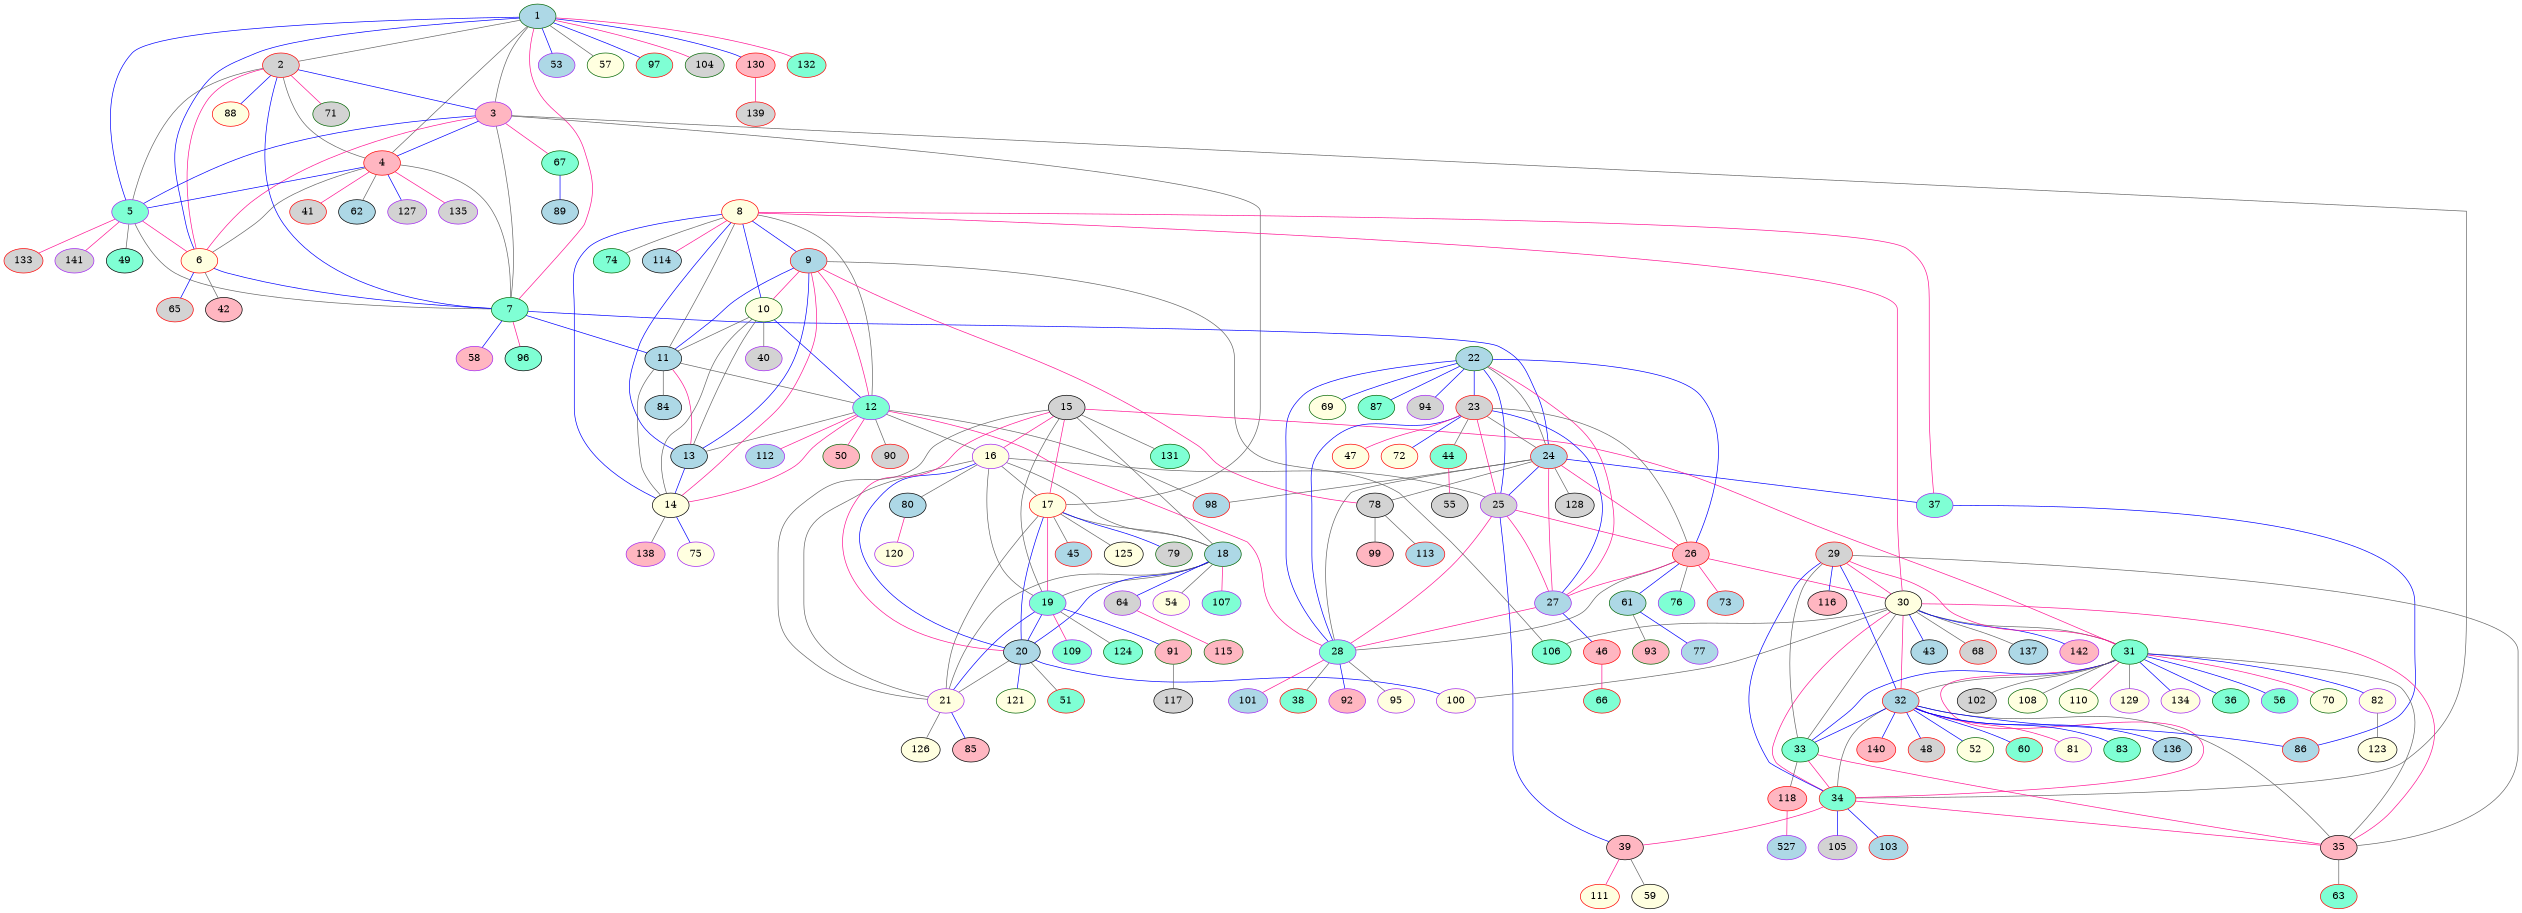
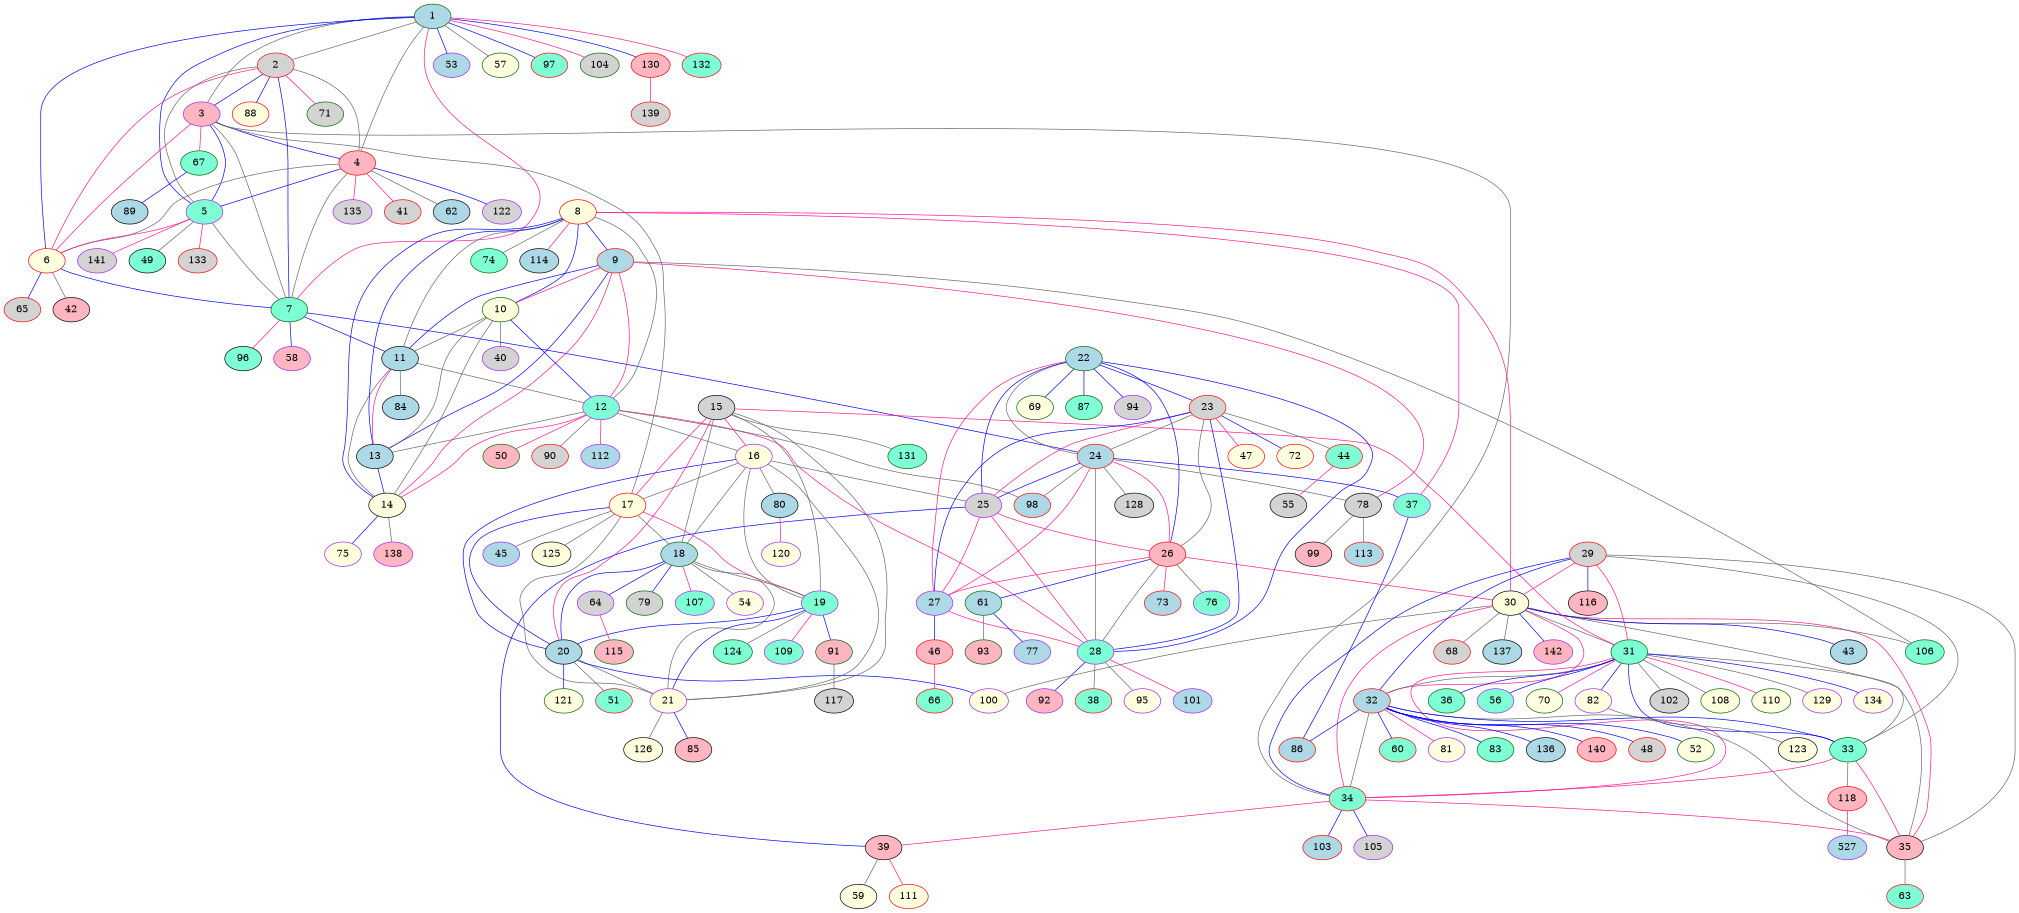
node "127": label "127" -> "122"
edge "17" -- "79": now "18" -- "79"
node "45": color red -> purple
